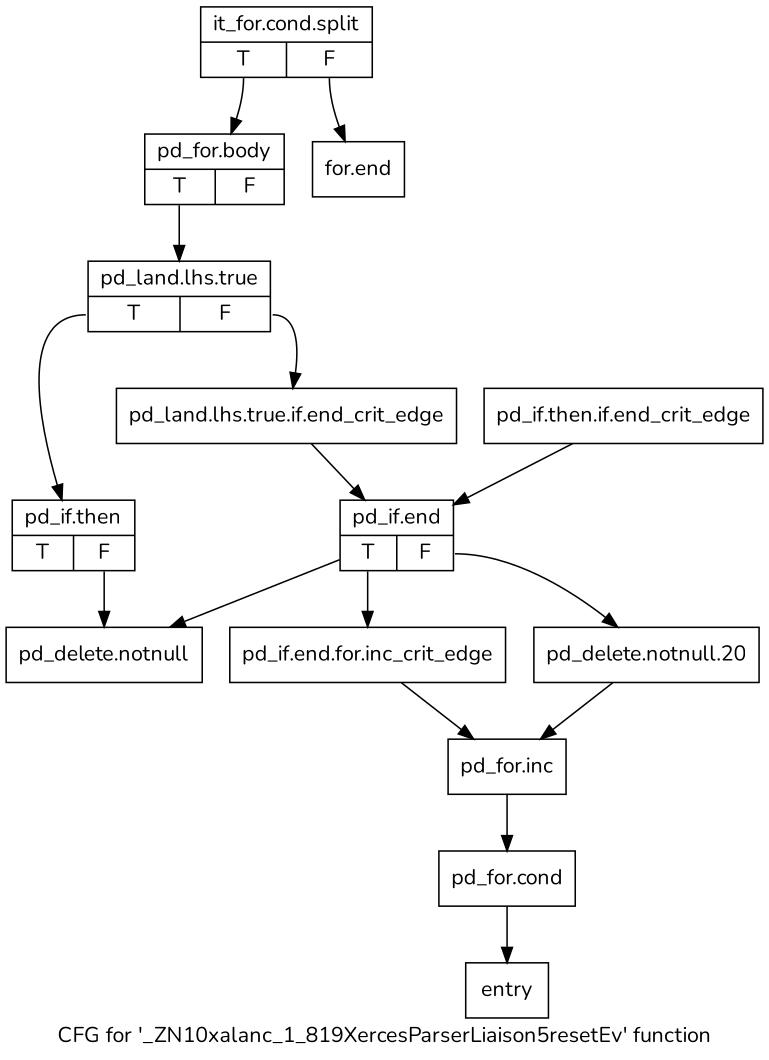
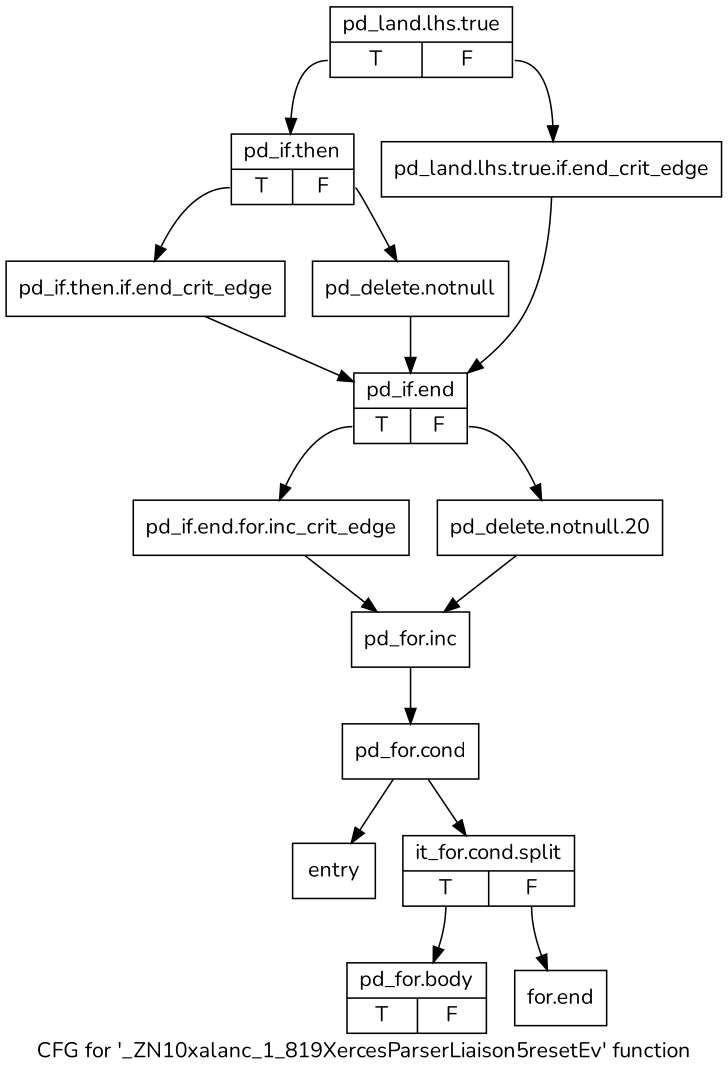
edge "pd_if.then" -> "pd_if.then.if.end_crit_edge": added
edge "pd_for.body" -> "pd_land.lhs.true": removed
edge "pd_if.end" -> "pd_delete.notnull": reversed
edge "pd_for.cond" -> "it_for.cond.split": added
